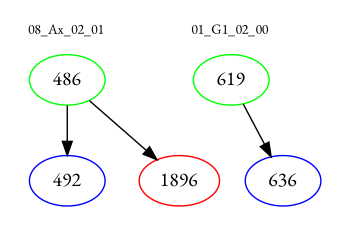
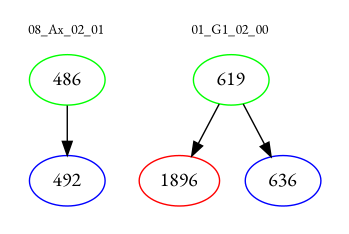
edge "486" -> "1896": now "619" -> "1896"
